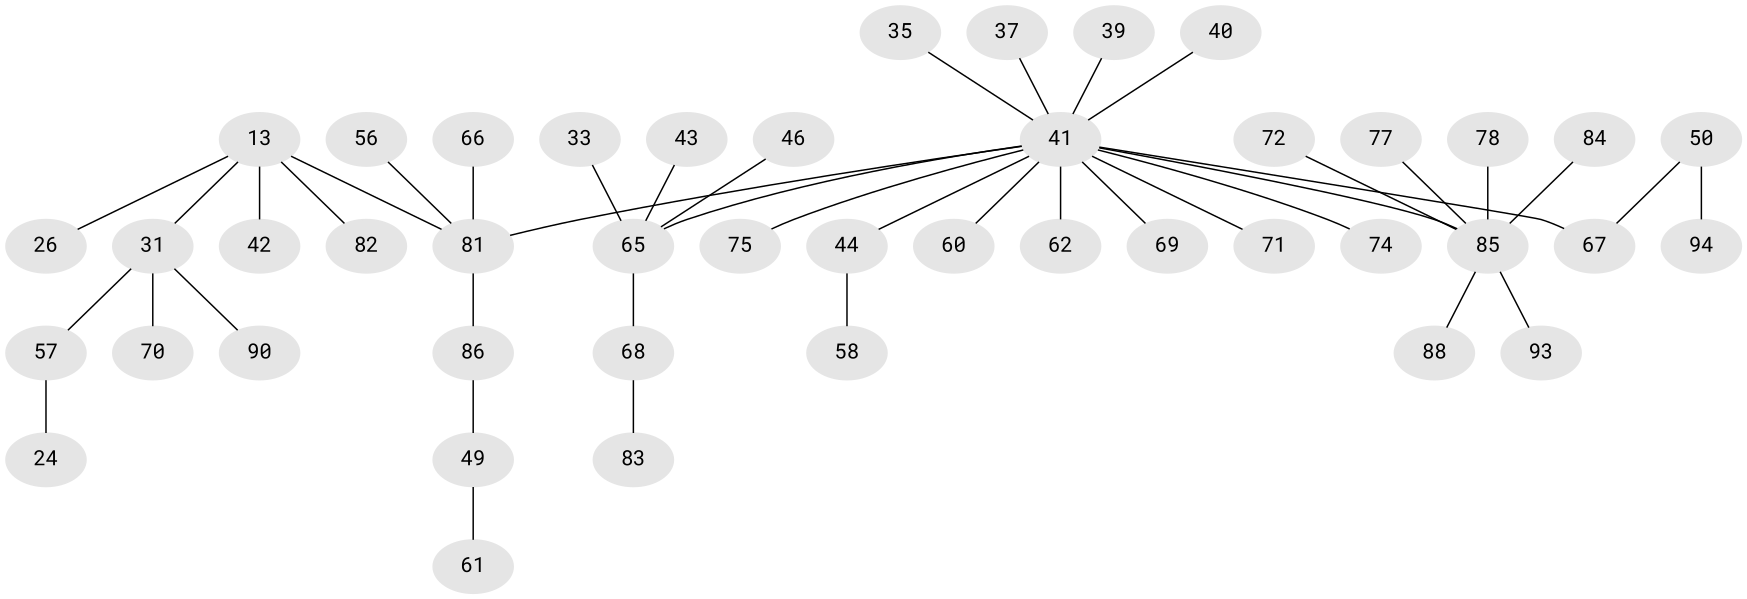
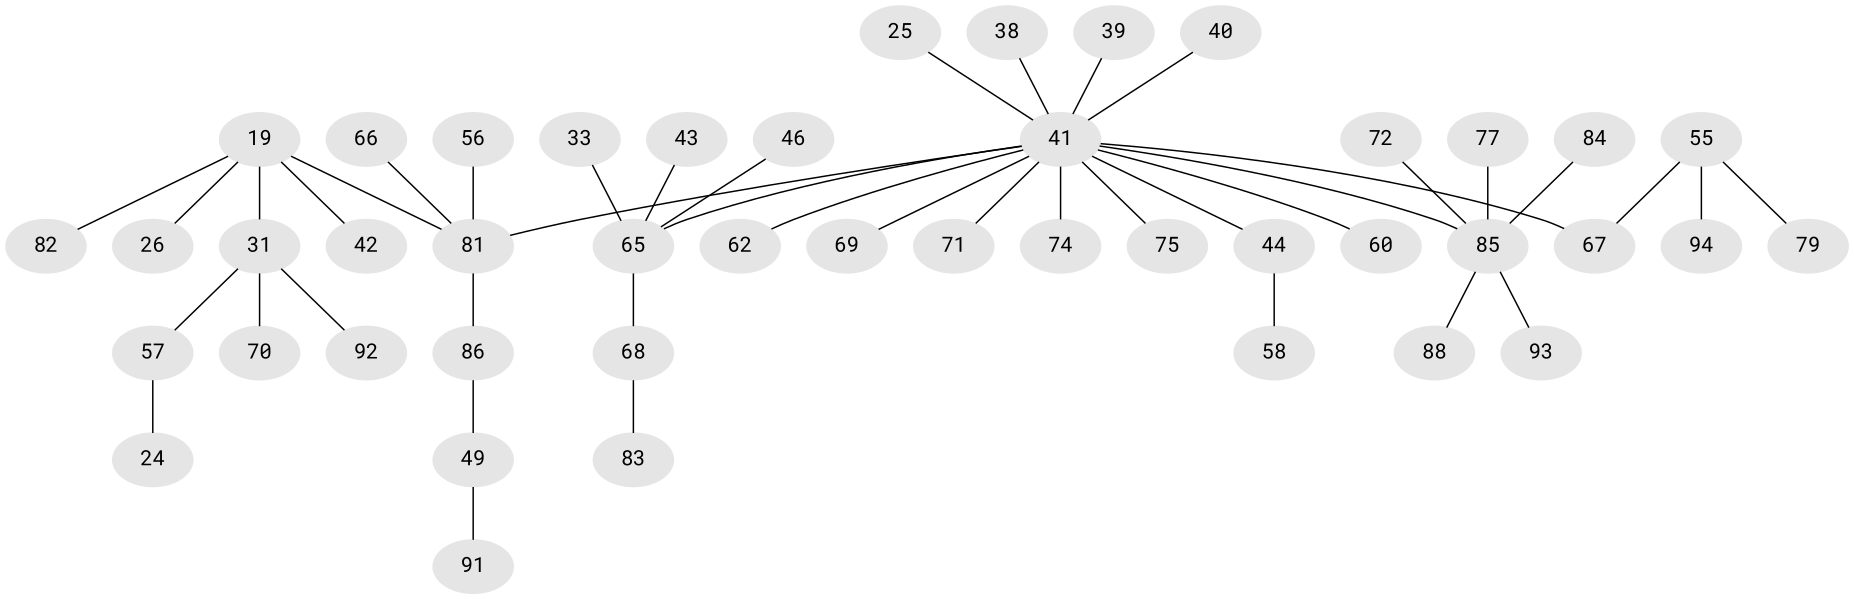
node "35": label "35" -> "25"
node "37": label "37" -> "38"
node "13": label "13" -> "19"
node "78": removed
node "50": label "50" -> "55"
node "79": added
node "90": label "90" -> "92"
node "61": label "61" -> "91"
